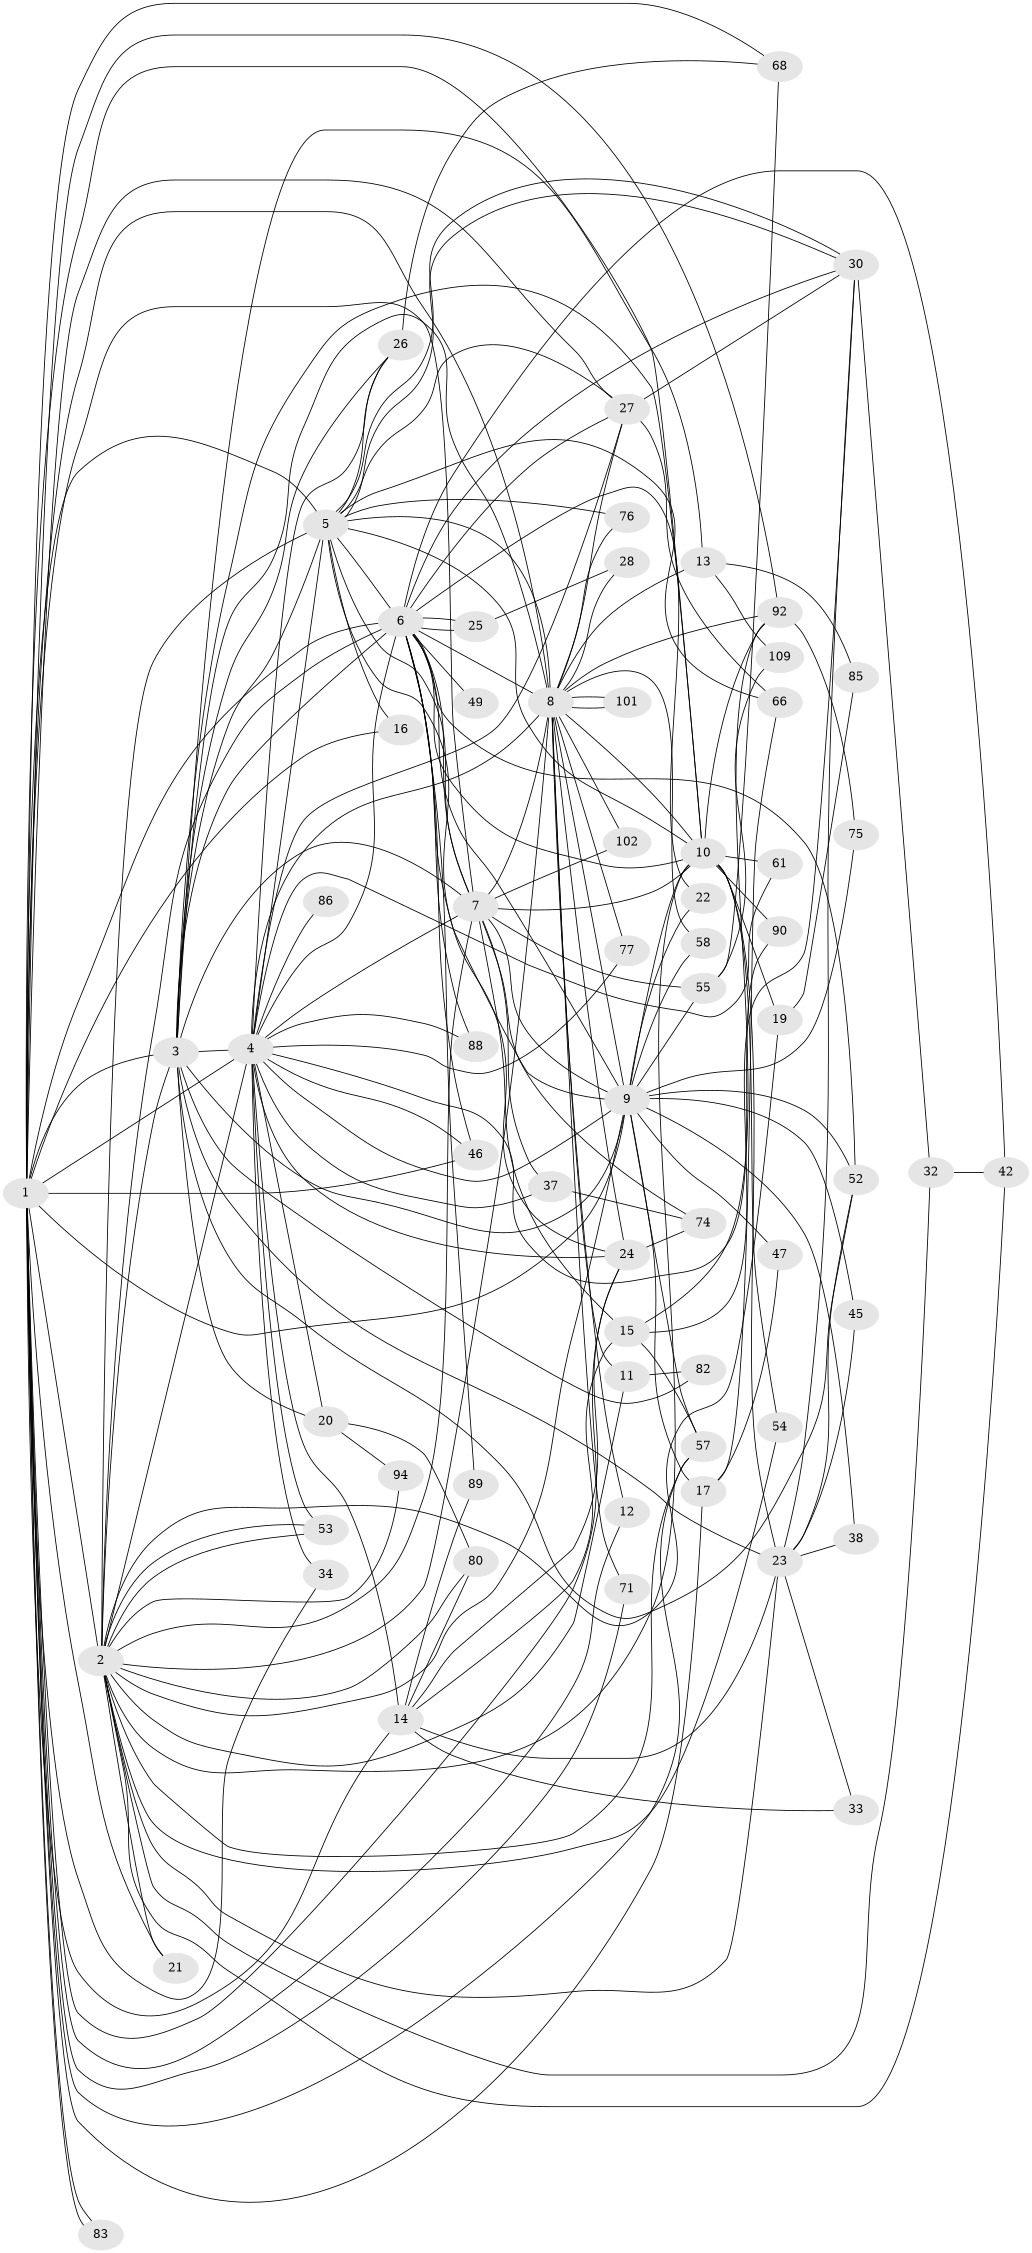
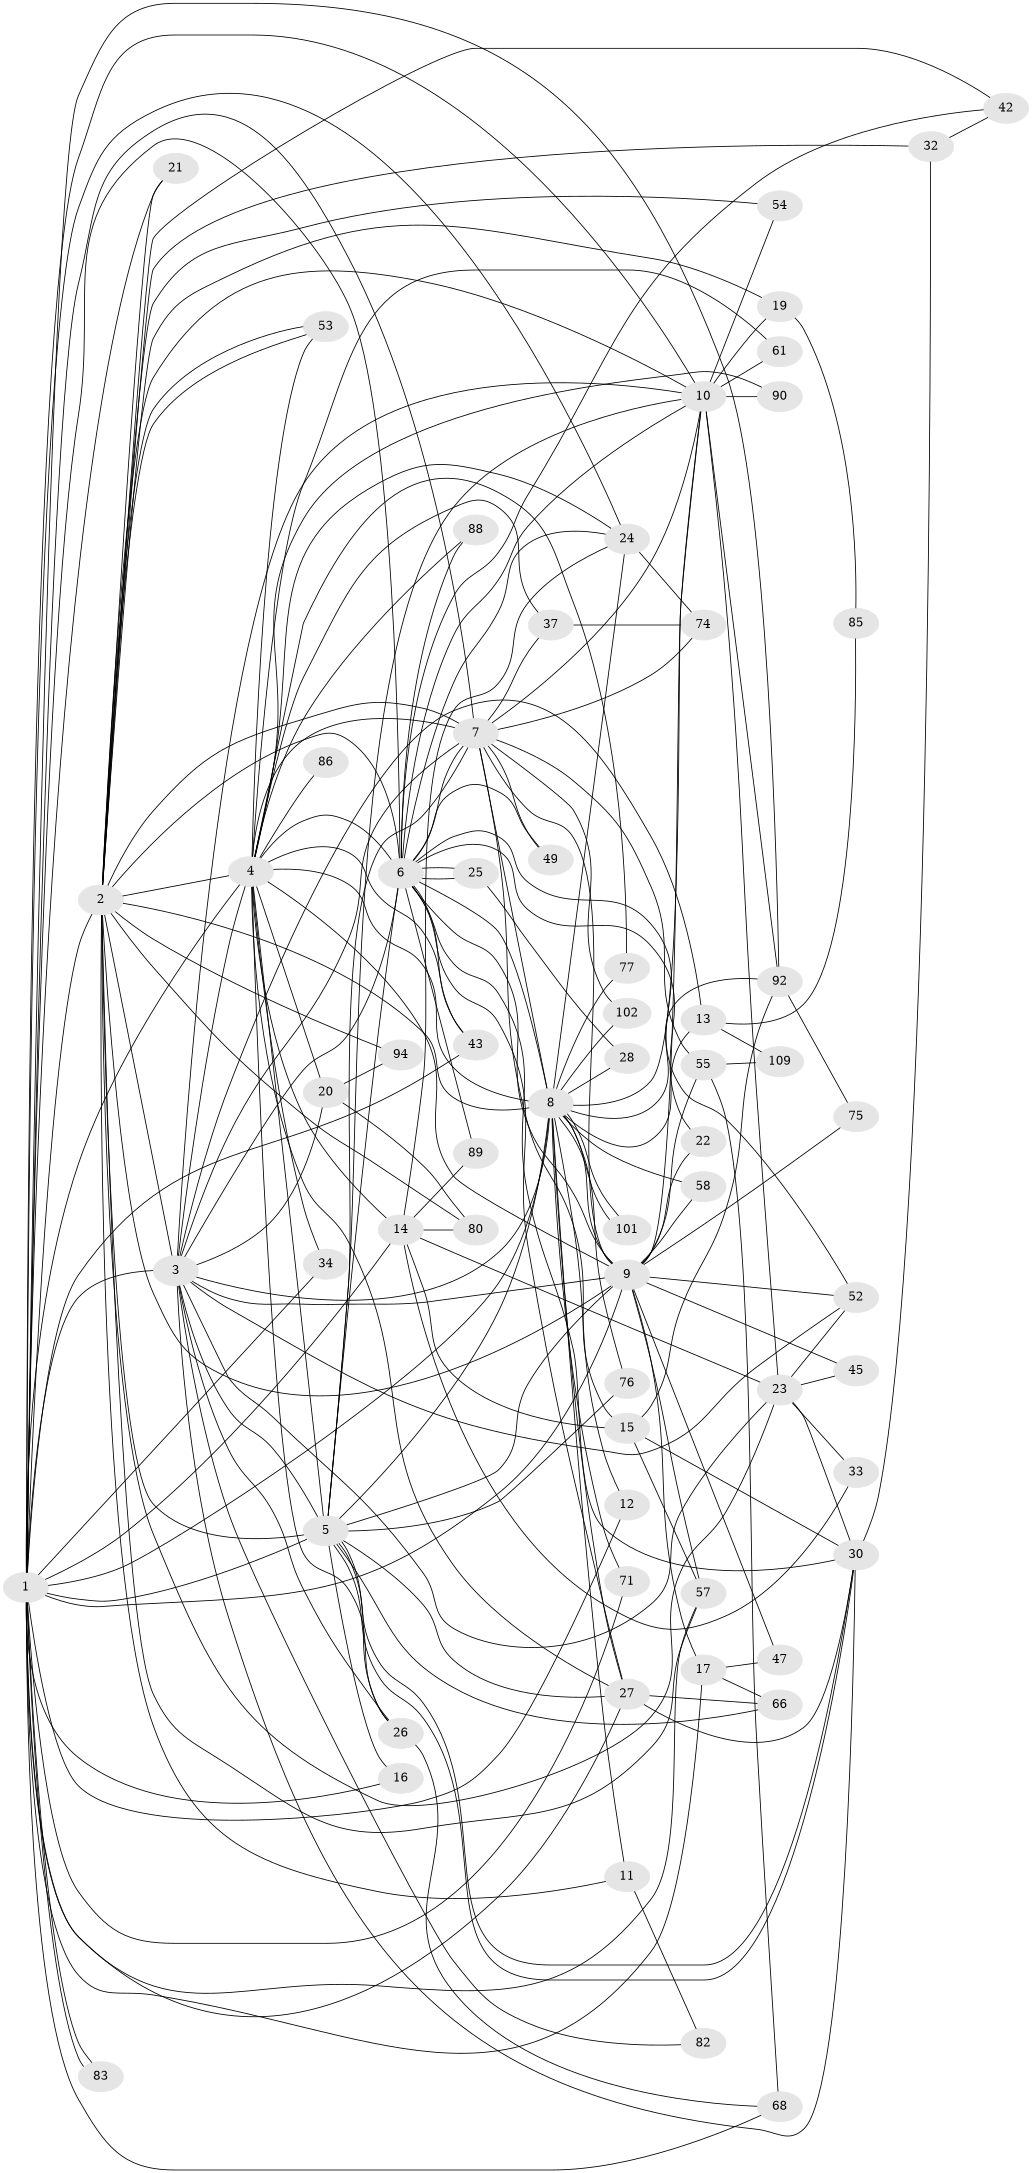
edge "7" -- "49": added
node "46": label "46" -> "43"
node "38": removed
edge "3" -- "30": added
